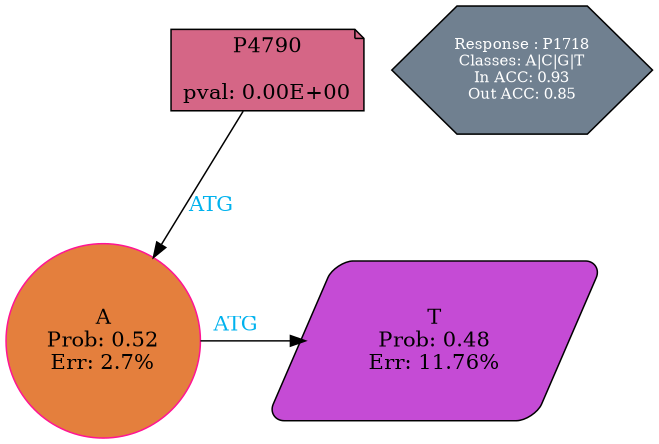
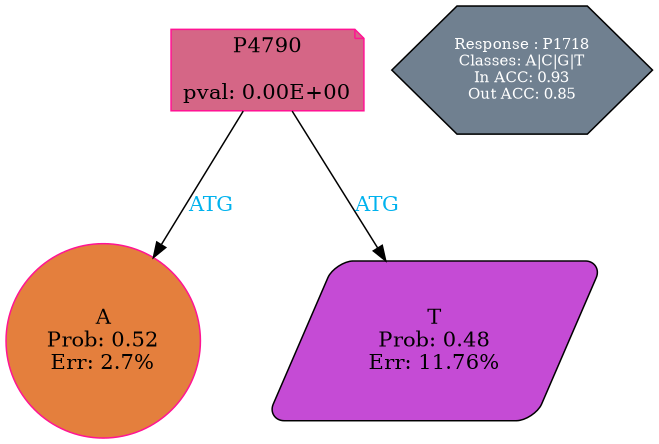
node "P4790 pval: 0.00E+00": color black -> deeppink
edge "A Prob: 0.52 Err: 2.7%" -> "T Prob: 0.48 Err: 11.76%": now "P4790 pval: 0.00E+00" -> "T Prob: 0.48 Err: 11.76%"
